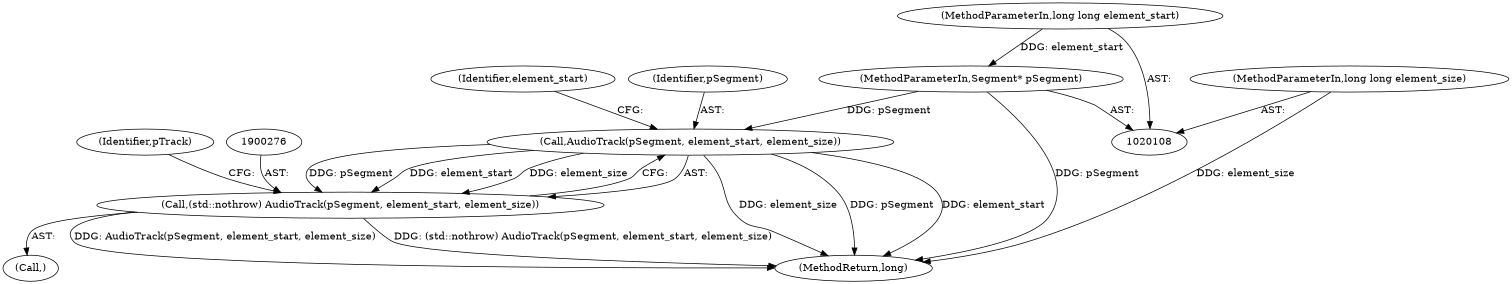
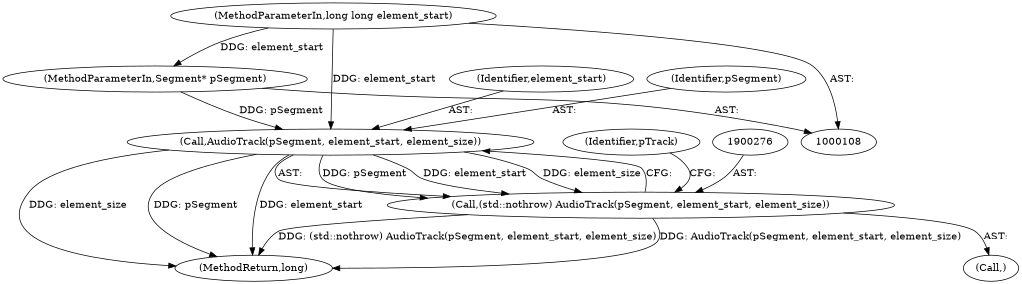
edge "(MethodParameterIn,long long element_start)" -> "(Call,AudioTrack(pSegment, element_start, element_size))": added, label "DDG: element_start"
node "(MethodParameterIn,long long element_size)": removed
edge "(Identifier,element_start)" -> "(Call,AudioTrack(pSegment, element_start, element_size))": label "CFG: " -> "AST: "
node "1020108": label "1020108" -> "1000108"
edge "(MethodParameterIn,Segment* pSegment)" -> "(MethodReturn,long)": removed, label "DDG: pSegment"
